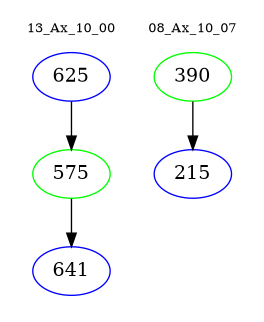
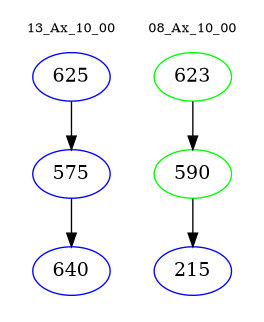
cluster "08_Ax_10_07": label "08_Ax_10_07" -> "08_Ax_10_00"
node "390": label "390" -> "590"
node "623": added
node "575": color green -> blue
node "641": label "641" -> "640"
